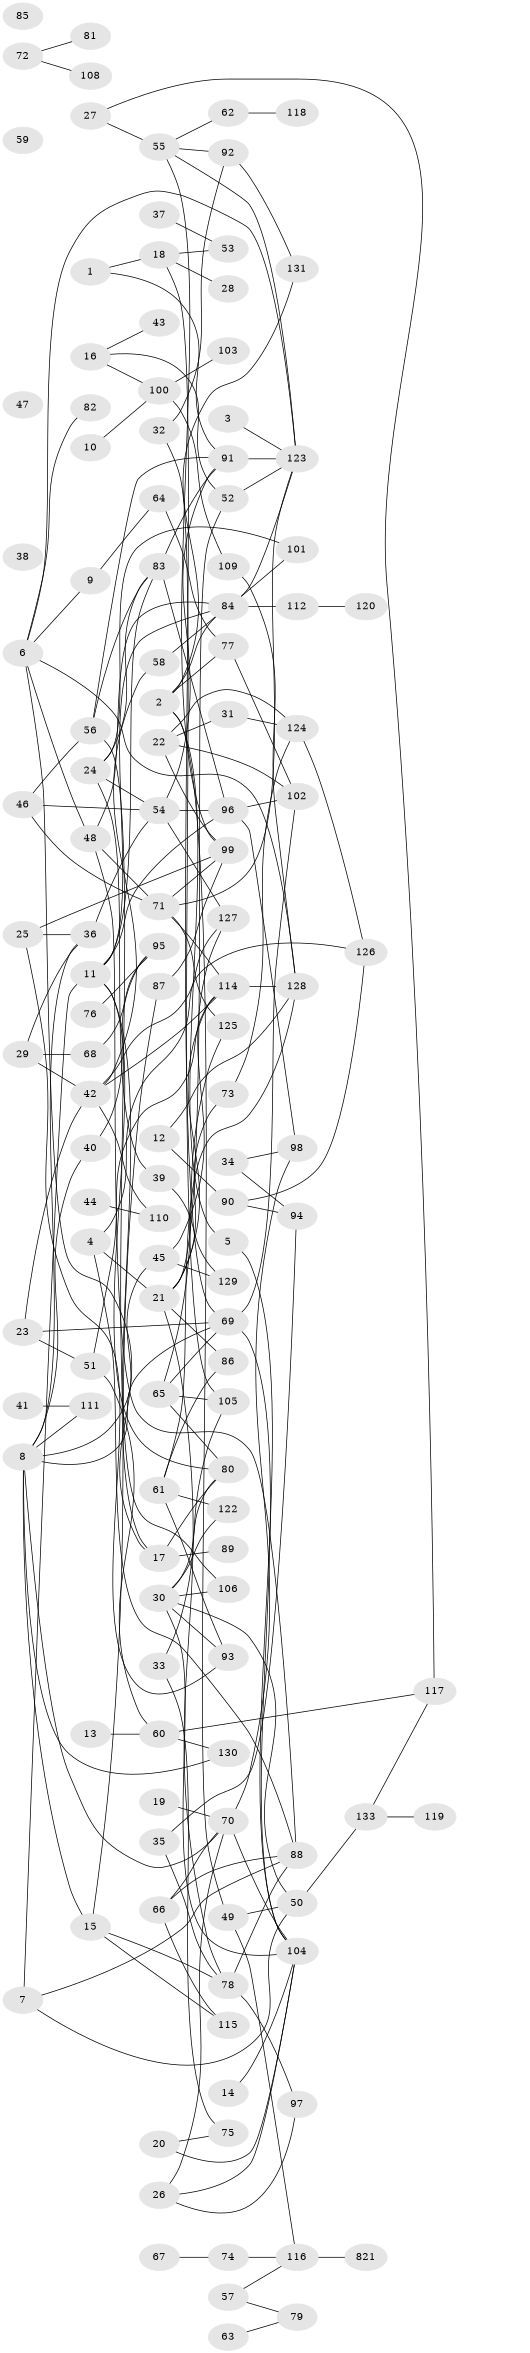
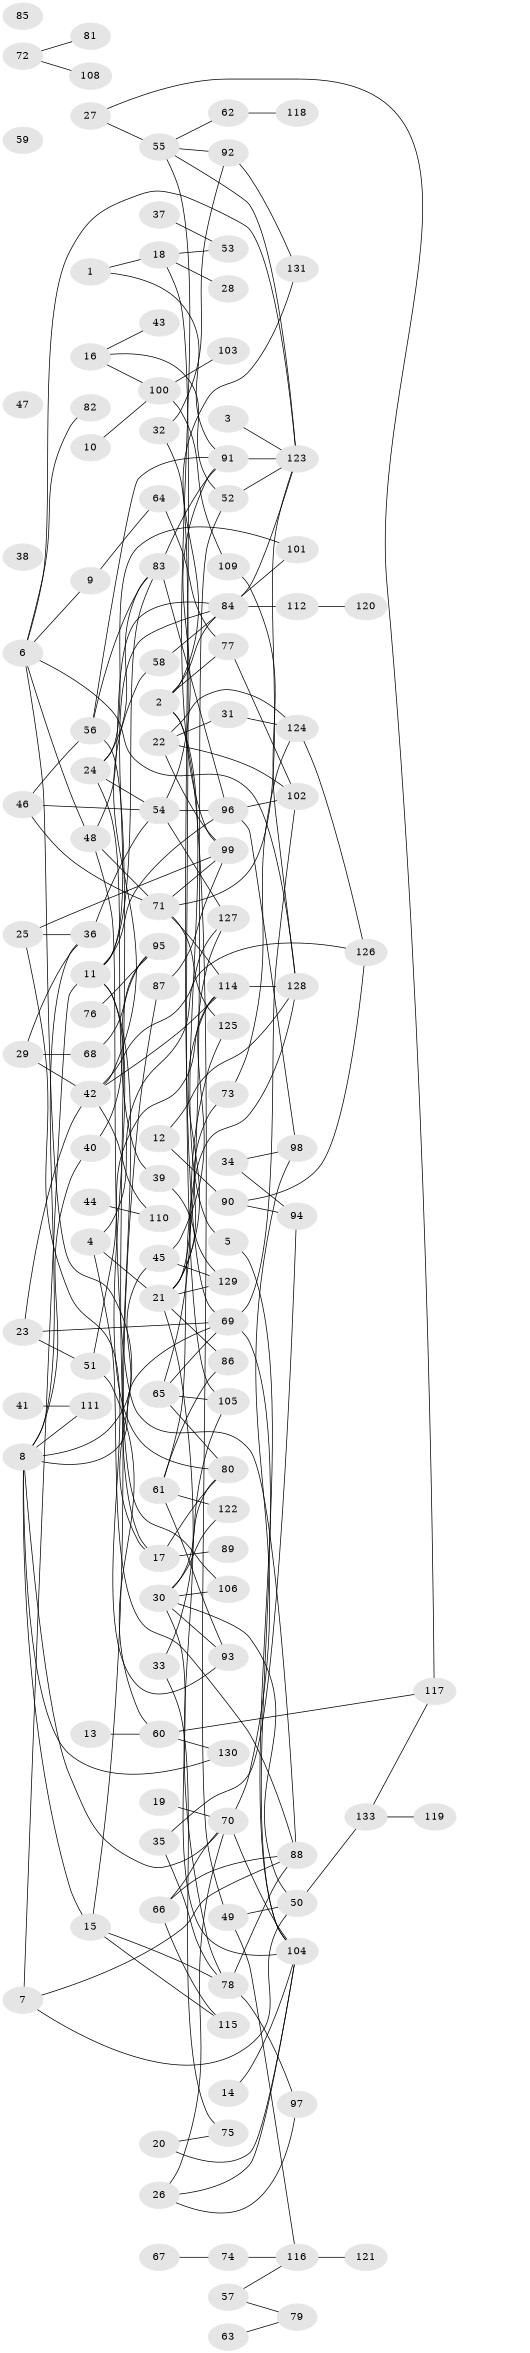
edge "129" -- "21": added
node "821": label "821" -> "121"
